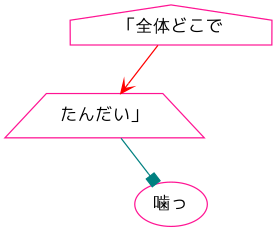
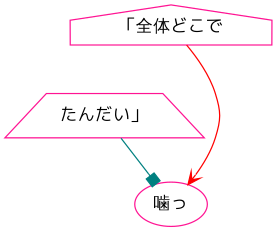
edge "「全体どこで" -> "たんだい」": now "「全体どこで" -> "噛っ"
